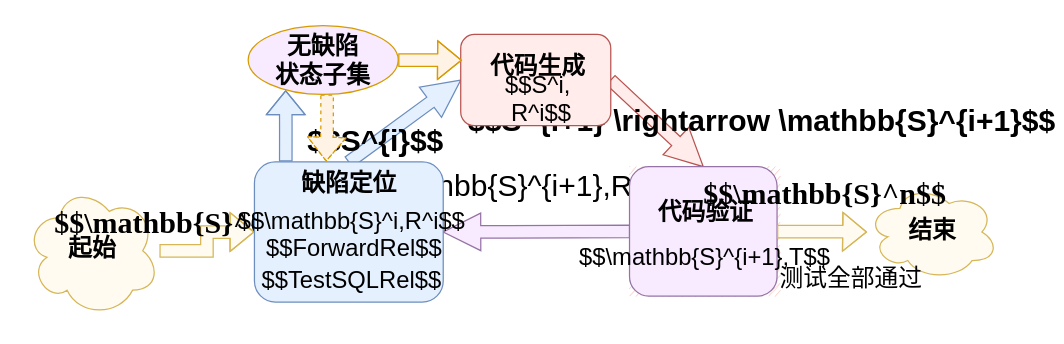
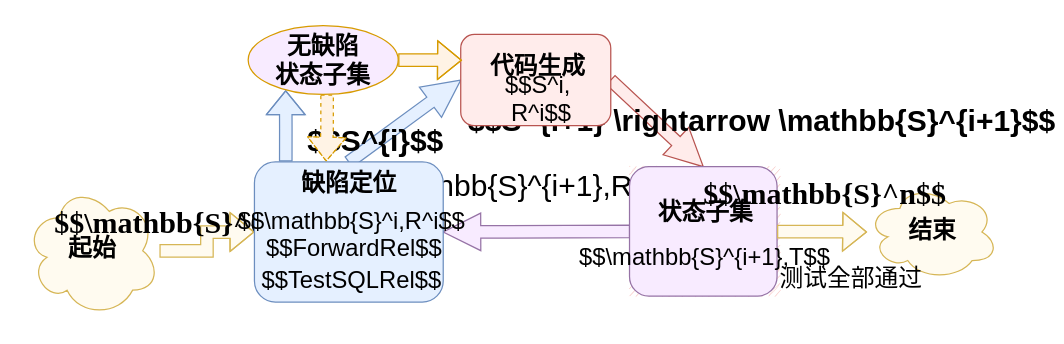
node "代码验证": label "代码验证" -> "状态子集"
